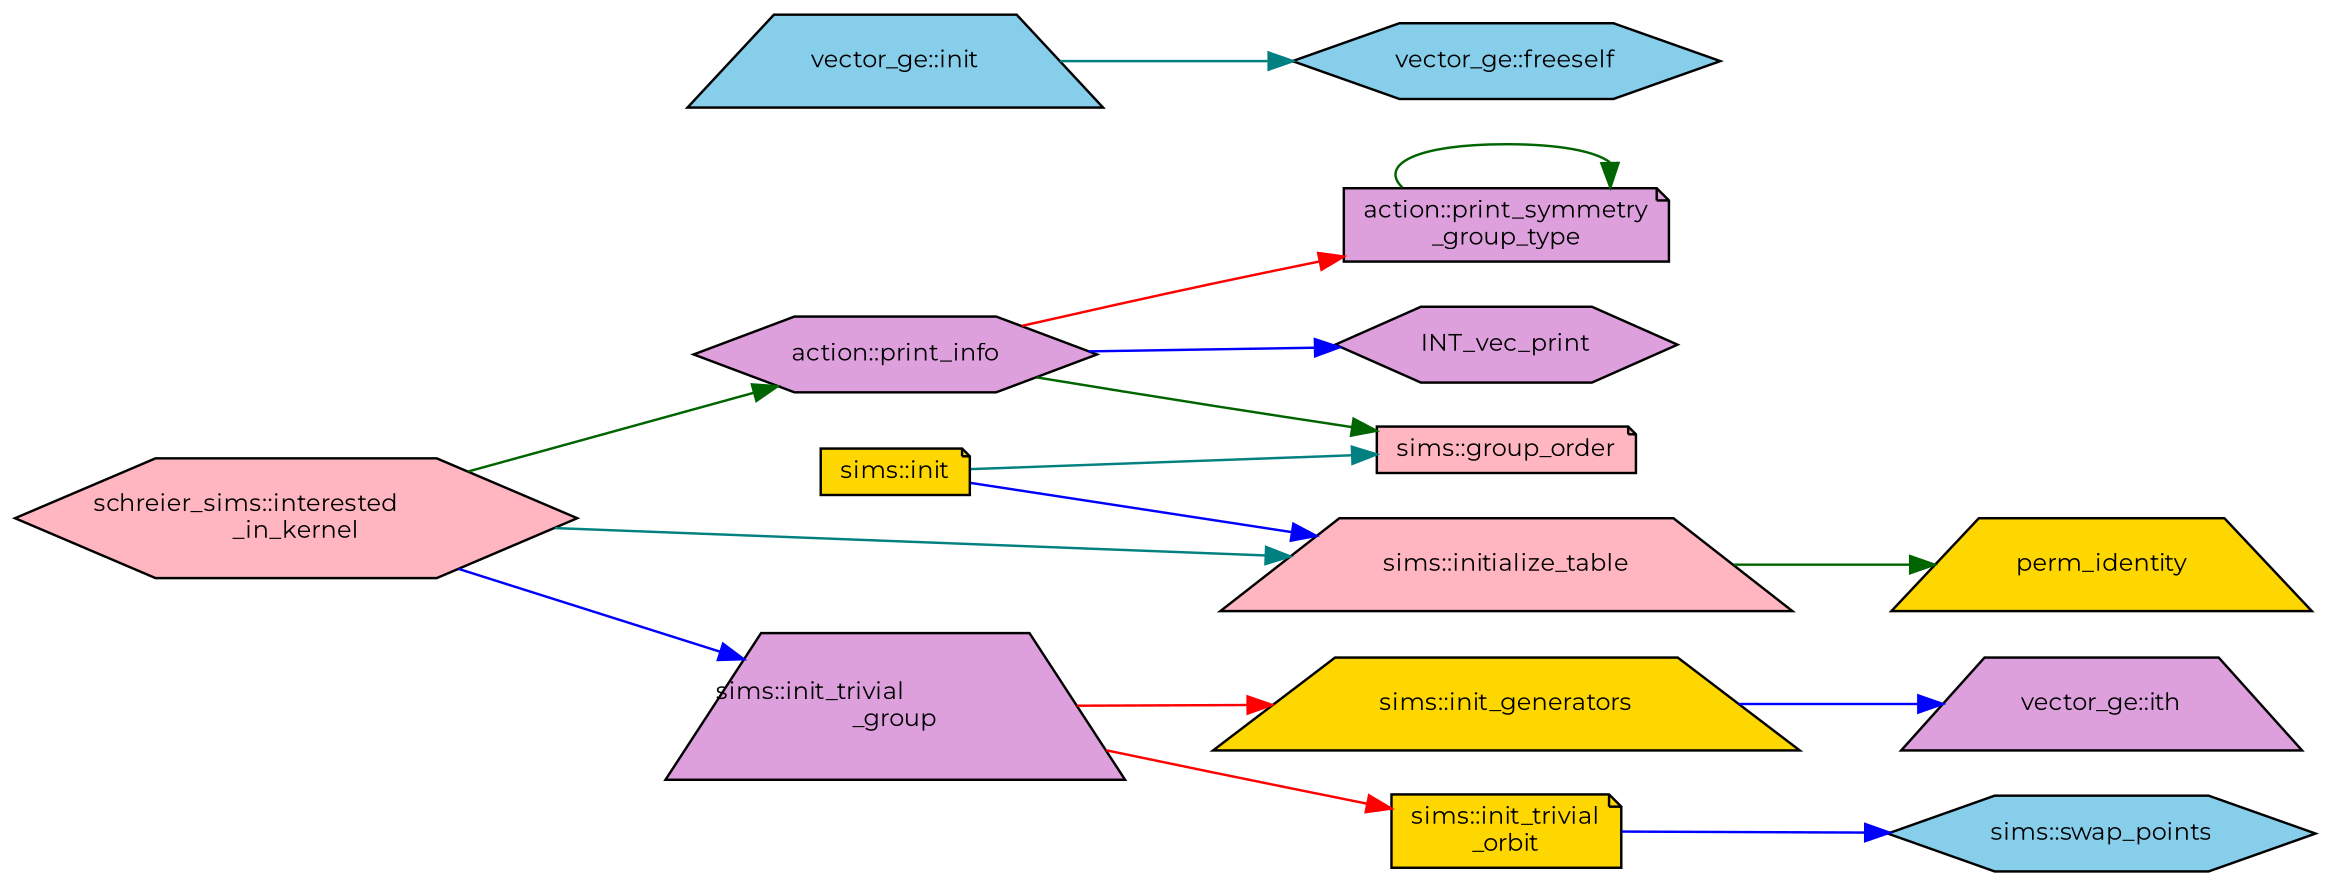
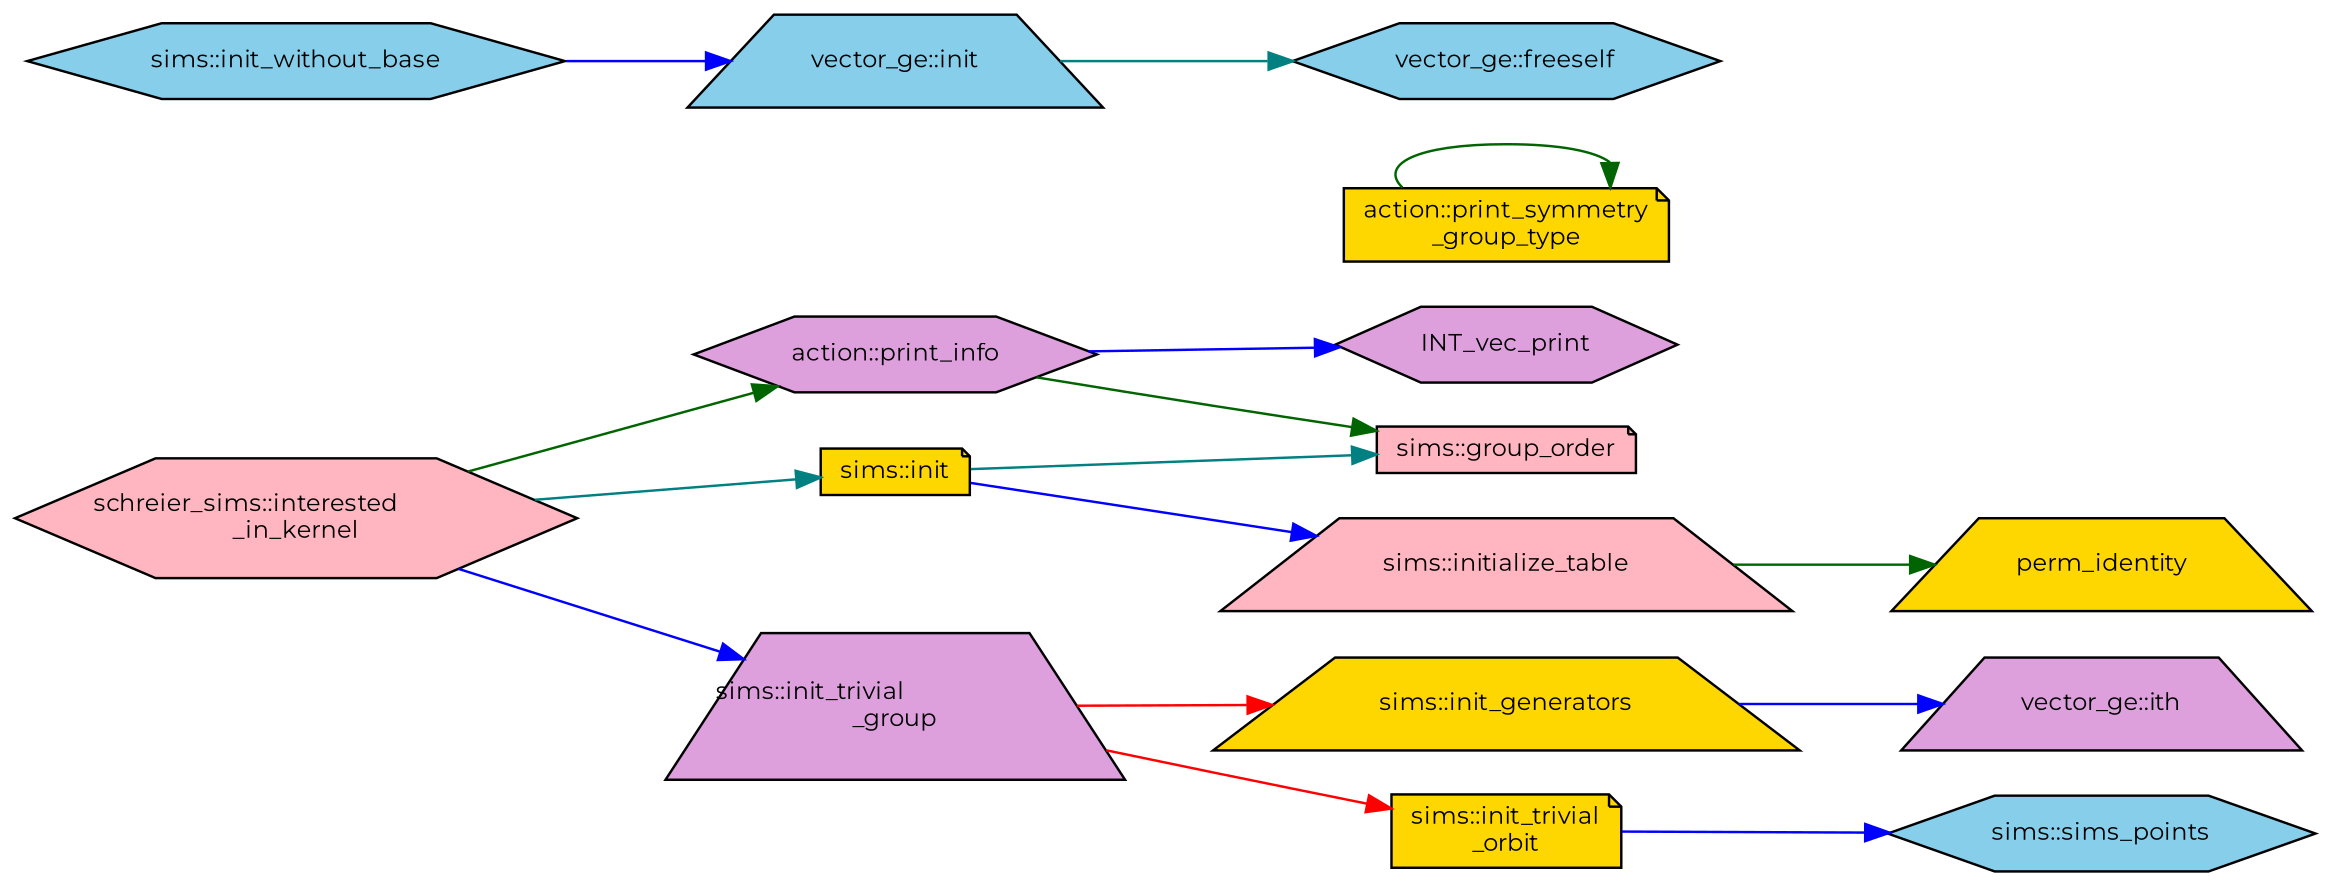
node "sims::init_without_base": added
node "action::print_symmetry _group_type": fillcolor plum -> gold
edge "action::print_info" -> "action::print_symmetry _group_type": removed
edge "schreier_sims::interested _in_kernel" -> "sims::initialize_table": now "schreier_sims::interested _in_kernel" -> "sims::init"
node "sims::swap_points": label "sims::swap_points" -> "sims::sims_points"
